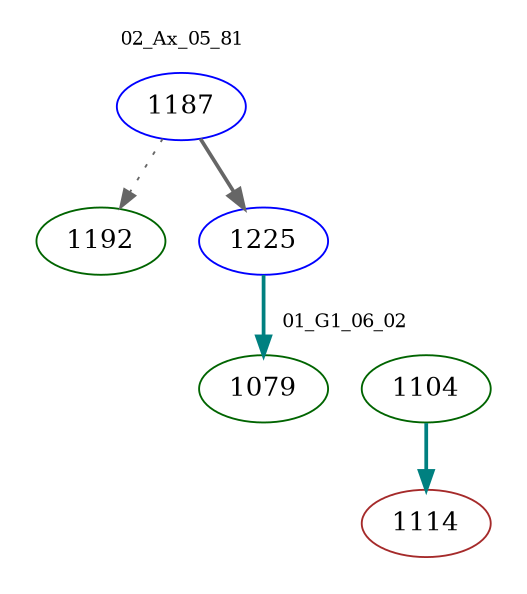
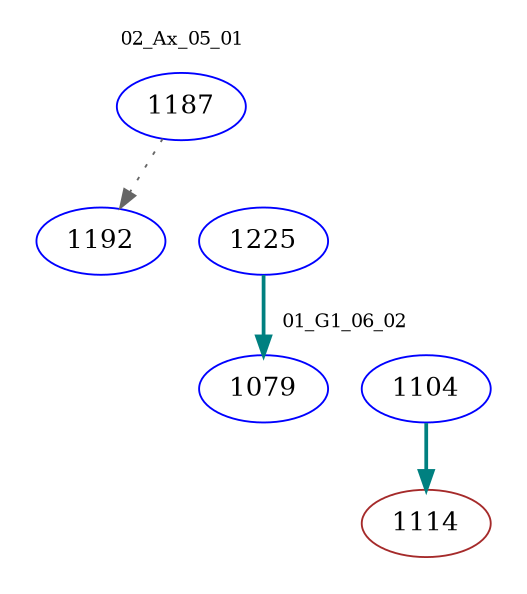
cluster "02_Ax_05_81": label "02_Ax_05_81" -> "02_Ax_05_01"
edge "1187" -> "1225": removed
node "1192": color darkgreen -> blue
node "1079": color darkgreen -> blue
node "1104": color darkgreen -> blue
